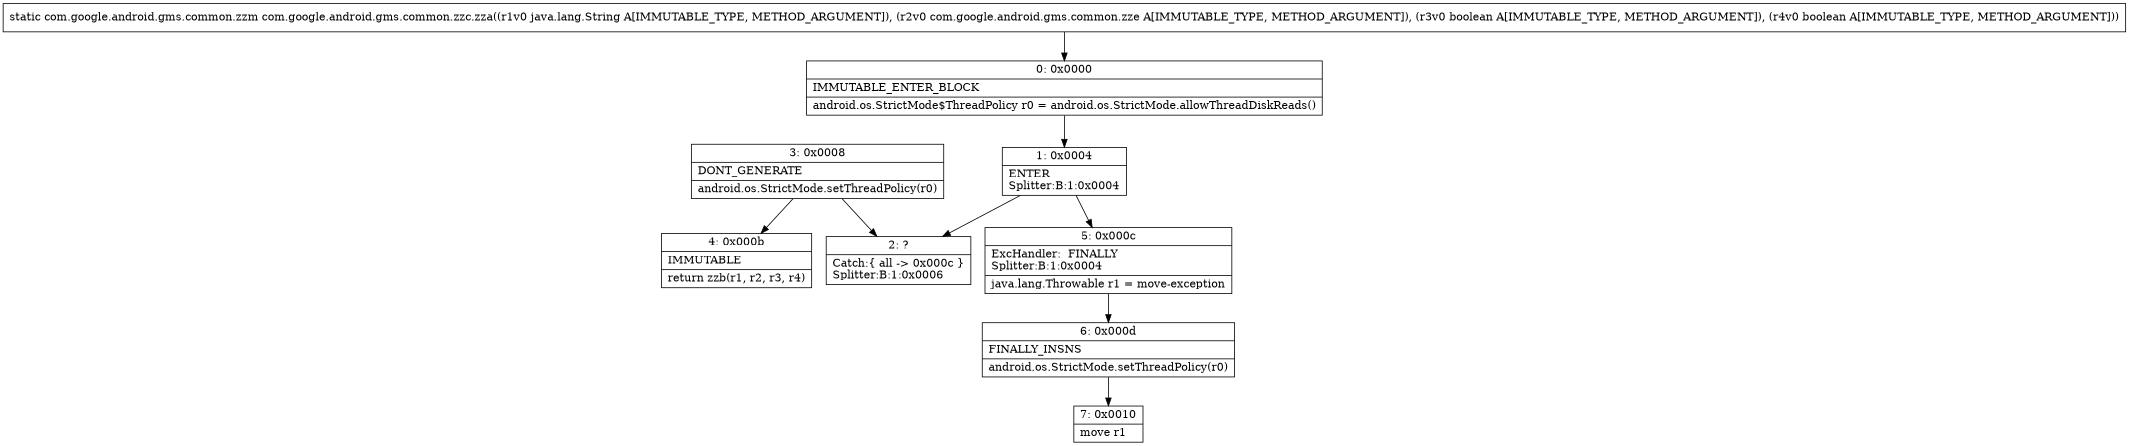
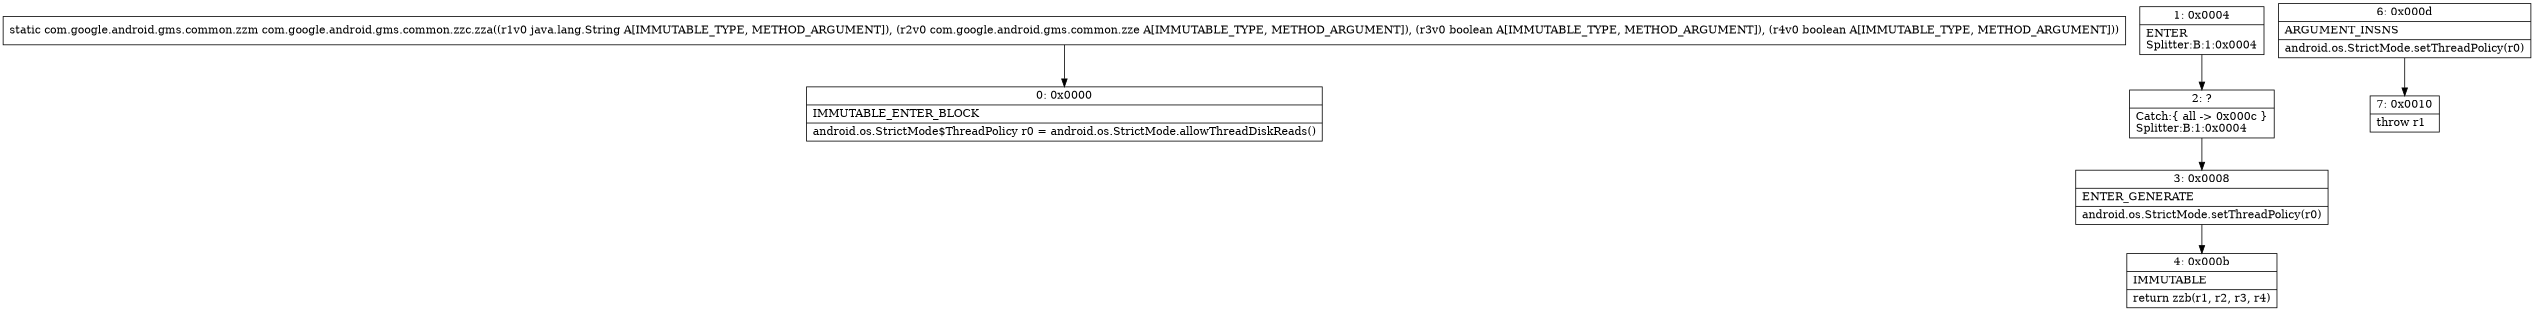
edge "0: 0x0000" -> "1: 0x0004": removed
node "3: 0x0008": text "DONT_GENERATE" -> "ENTER_GENERATE"
edge "3: 0x0008" -> "2: ?": reversed
node "5: 0x000c": removed
node "2: ?": text "Splitter:B:1:0x0006" -> "Splitter:B:1:0x0004"
node "6: 0x000d": text "FINALLY_INSNS" -> "ARGUMENT_INSNS"
node "7: 0x0010": text "move r1" -> "throw r1"
